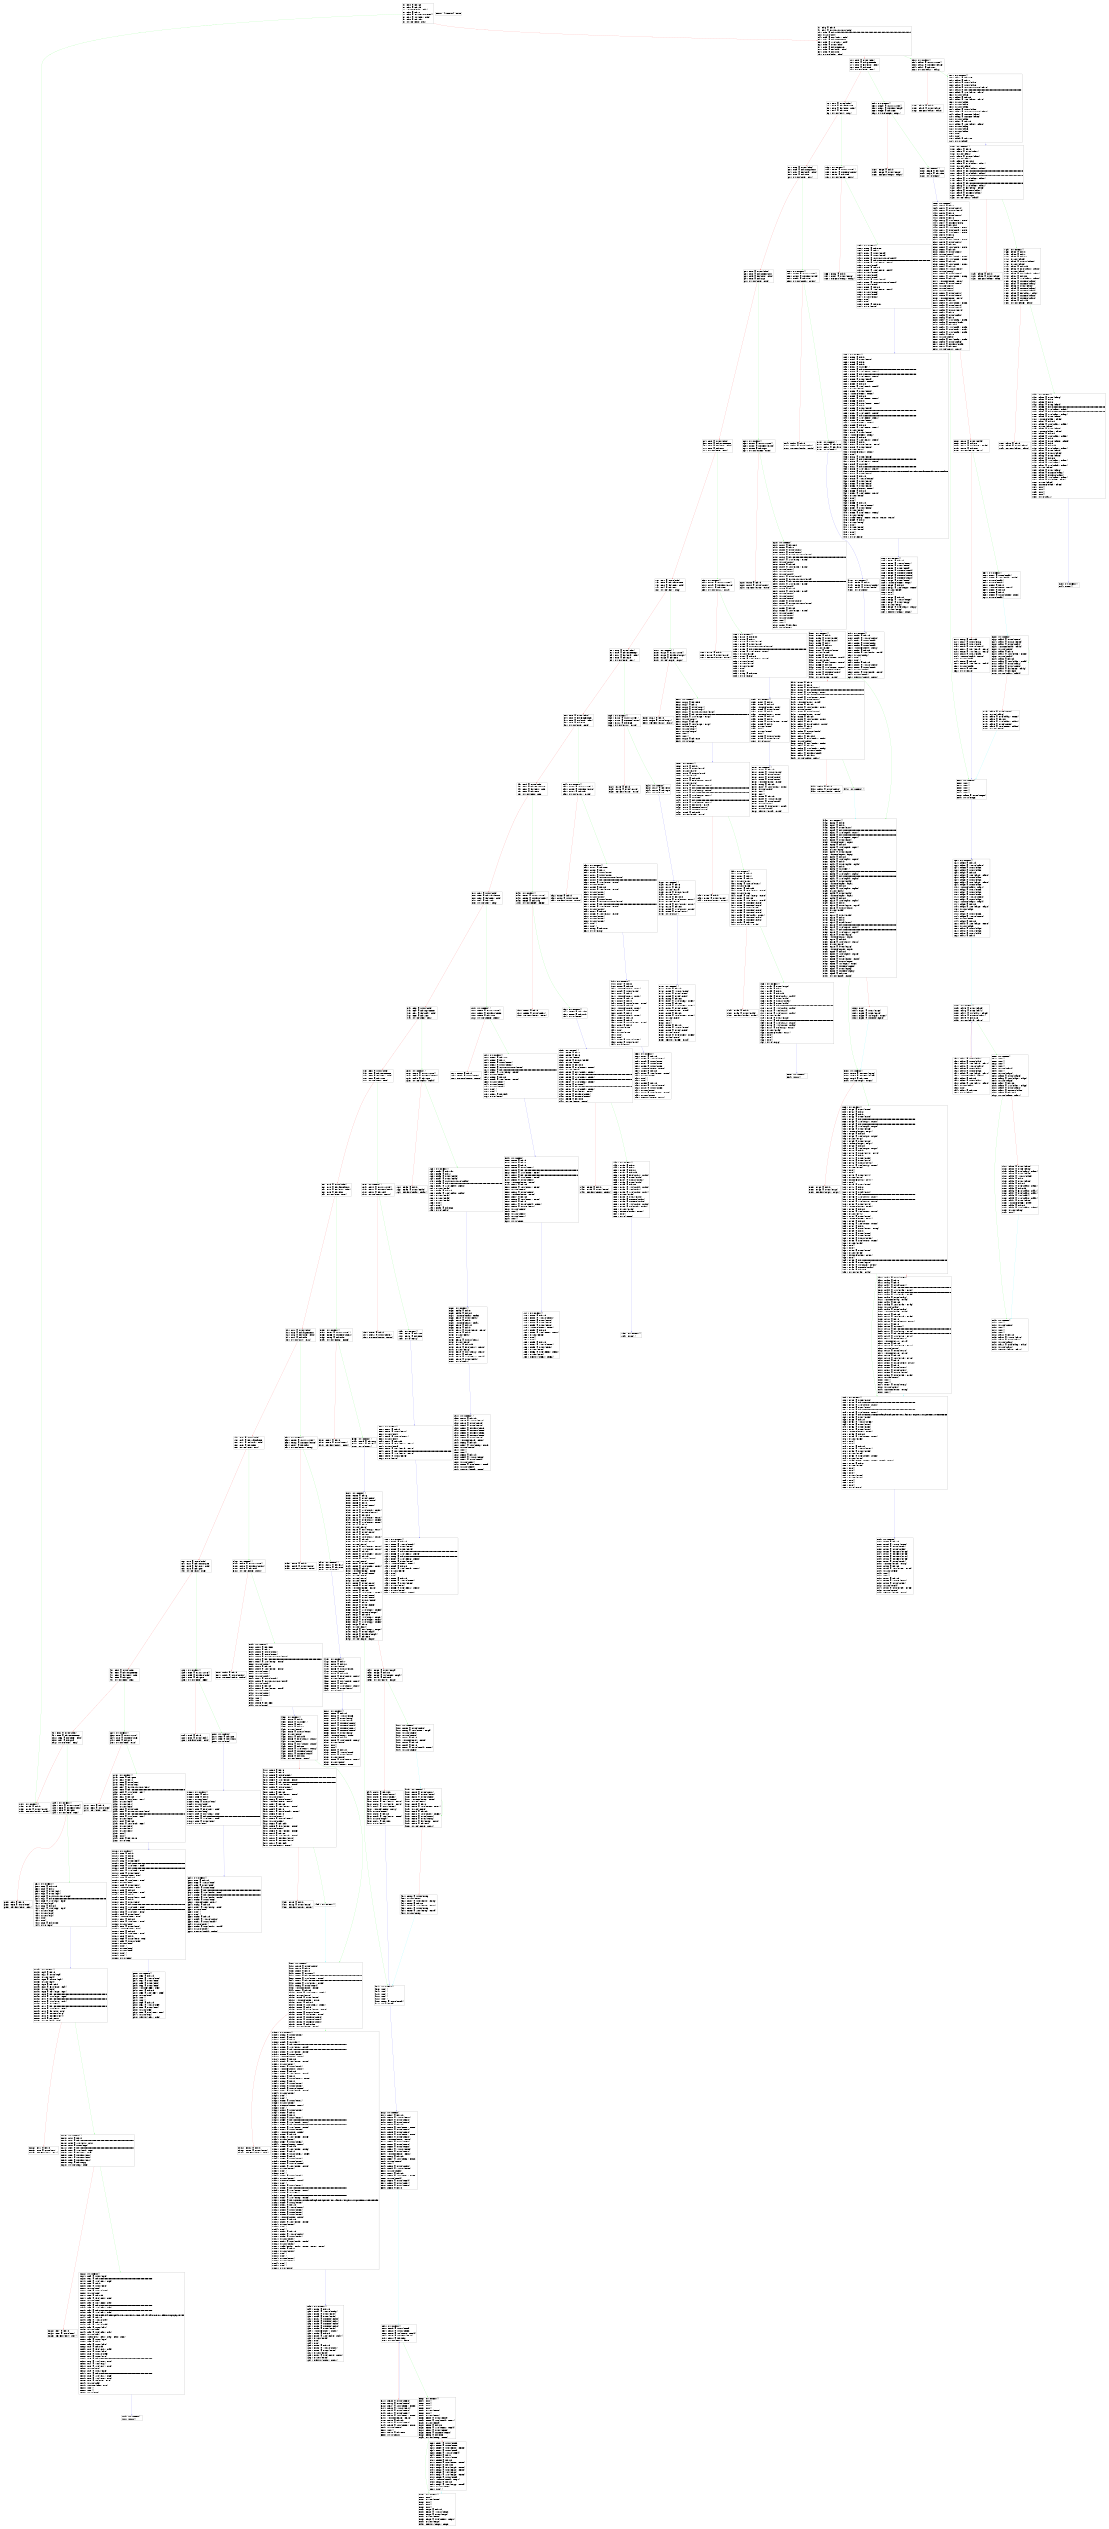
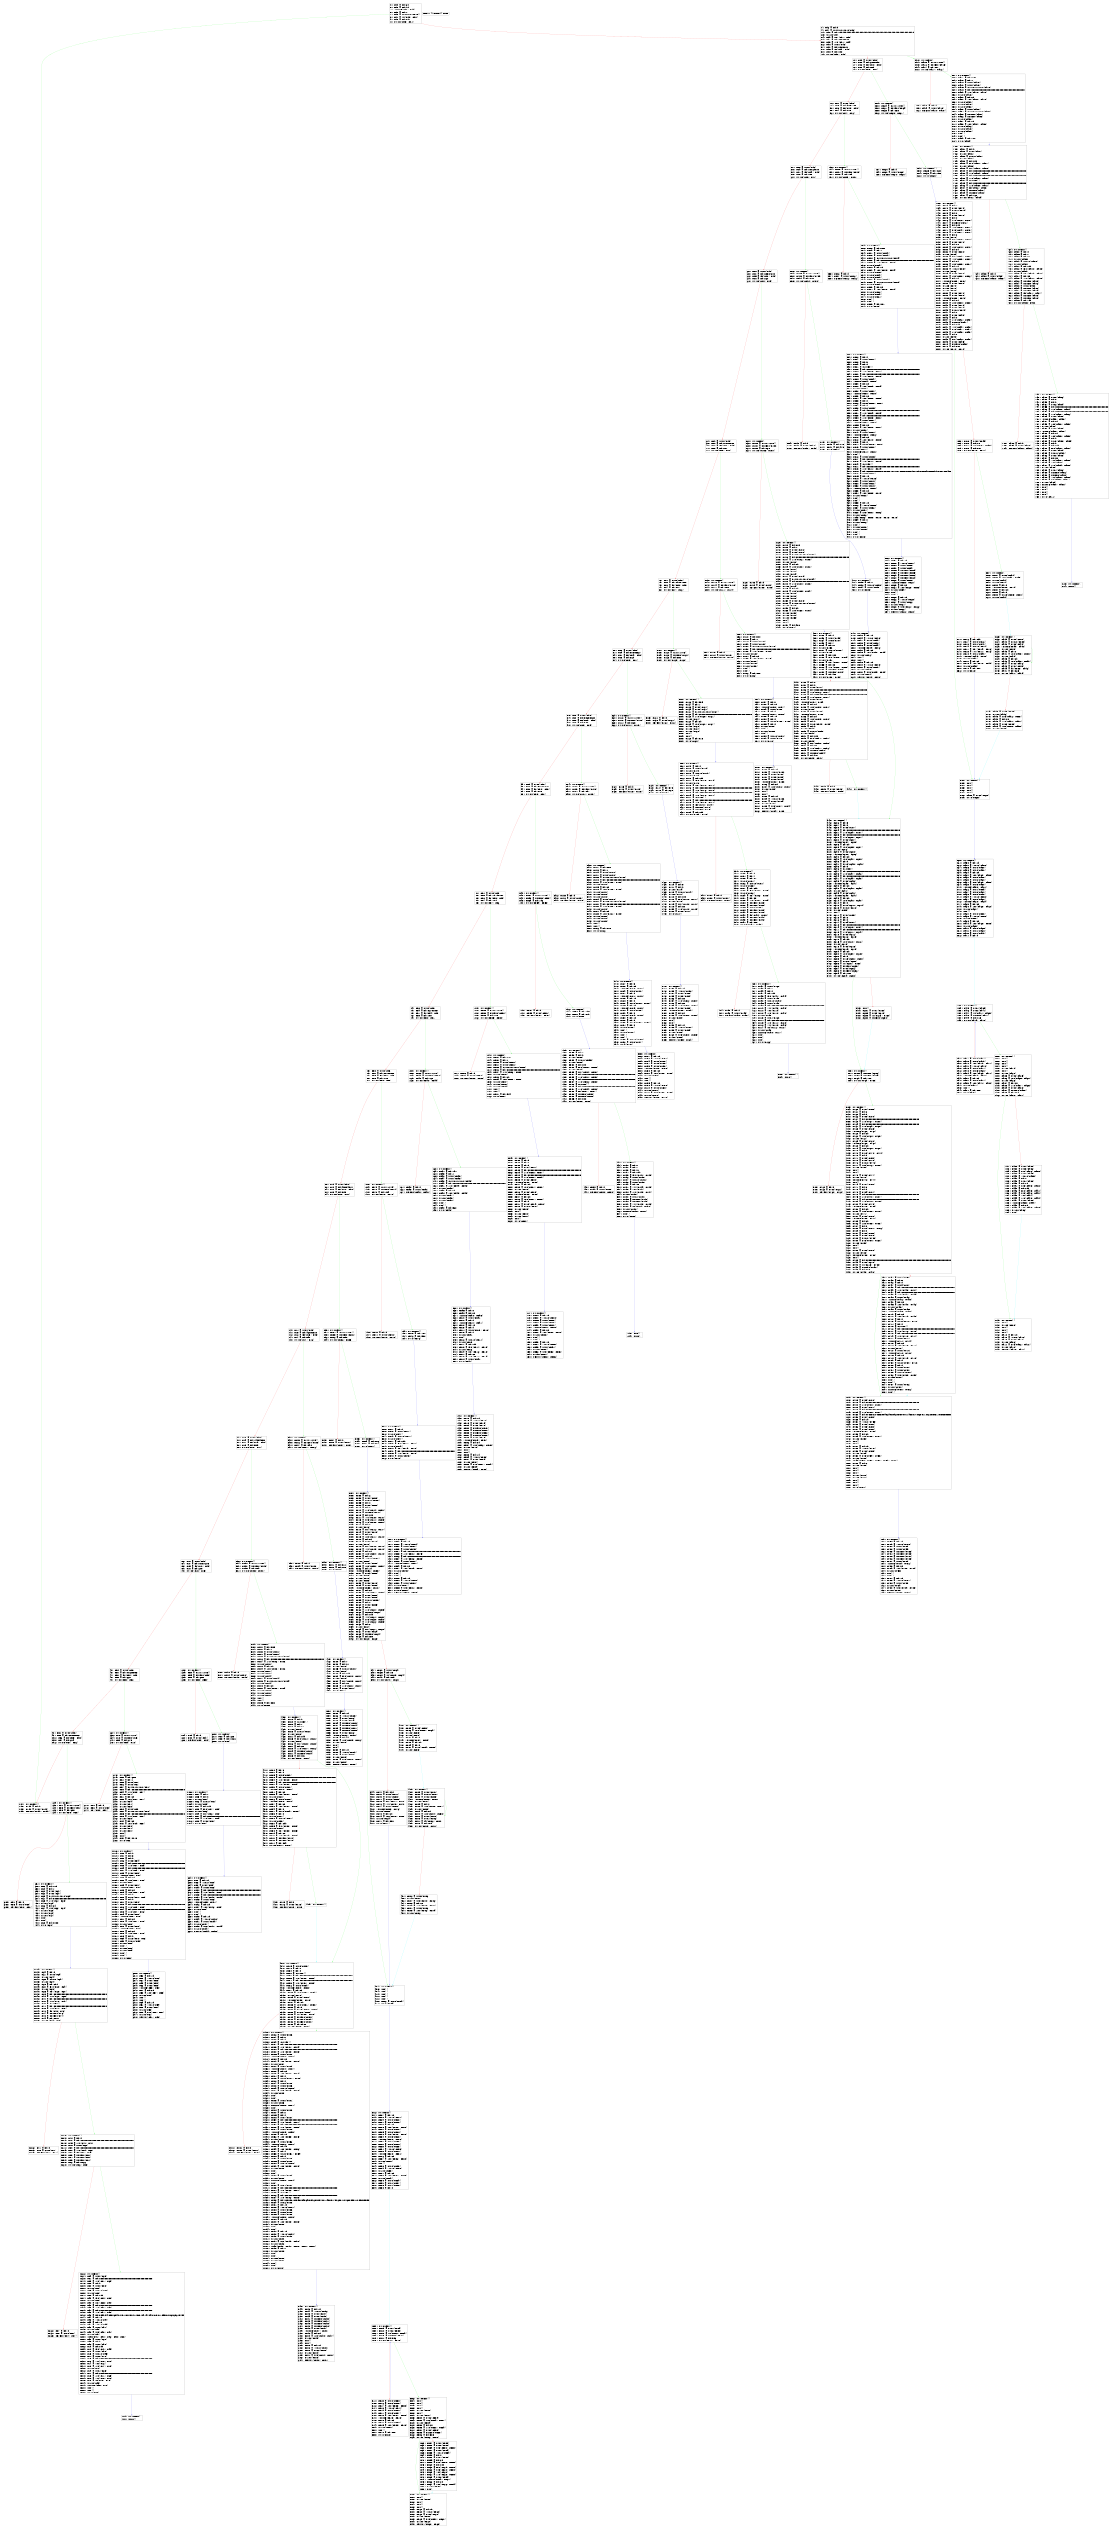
node "40e: JUMPDEST() 40f: STOP()": label "40e: JUMPDEST() 40f: STOP()" -> "40e: FDE() 40f: STOP()"
